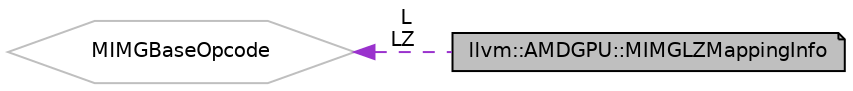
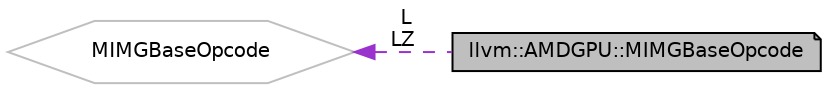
node "llvm::AMDGPU::MIMGLZMappingInfo": label "llvm::AMDGPU::MIMGLZMappingInfo" -> "llvm::AMDGPU::MIMGBaseOpcode"
